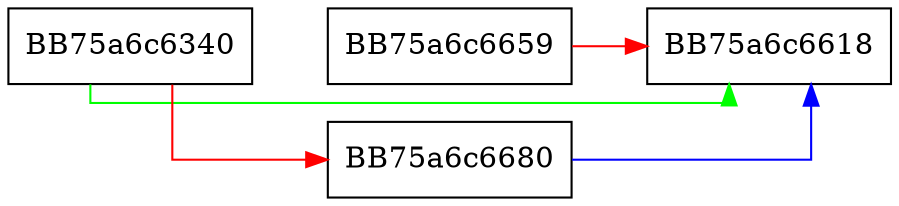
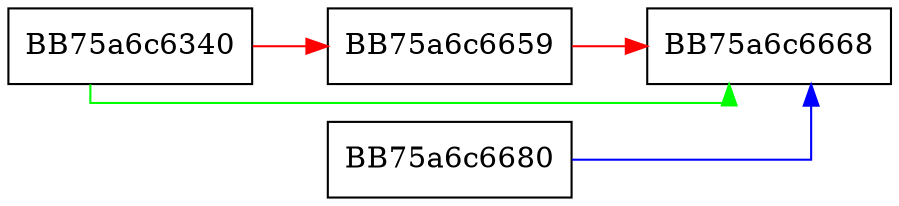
node "BB75a6c6618": label "BB75a6c6618" -> "BB75a6c6668"
edge "BB75a6c6340" -> "BB75a6c6680": now "BB75a6c6340" -> "BB75a6c6659"
